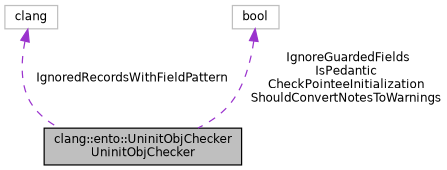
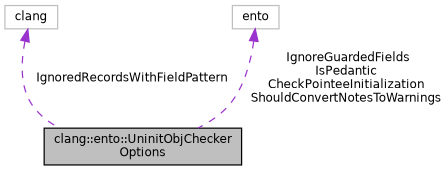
node "bool": label "bool" -> "ento"
node "clang::ento::UninitObjChecker UninitObjChecker": label "clang::ento::UninitObjChecker UninitObjChecker" -> "clang::ento::UninitObjChecker Options"
